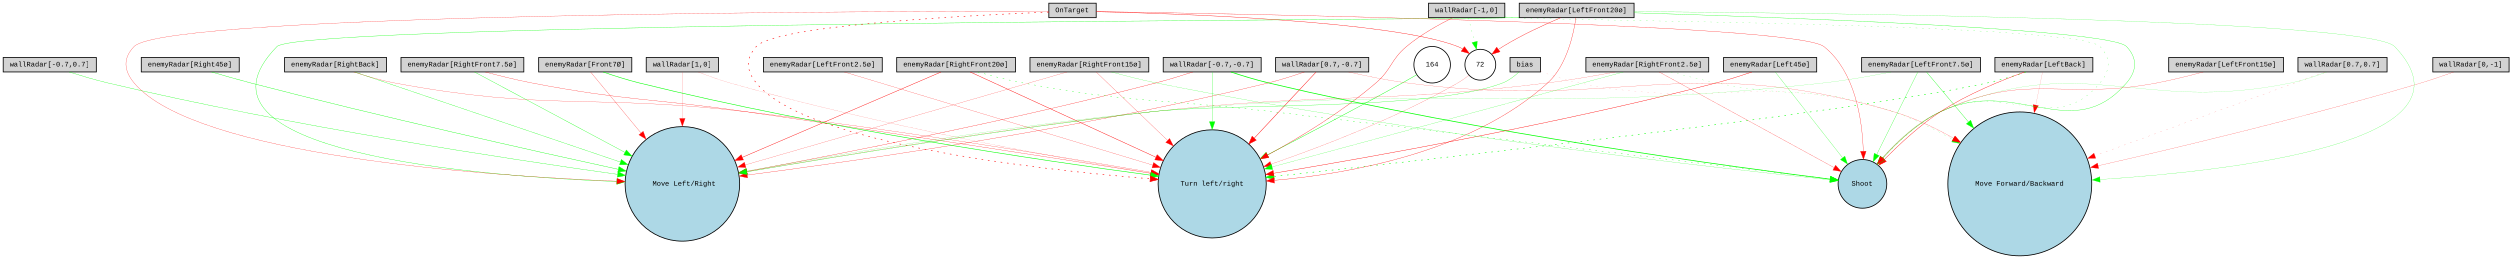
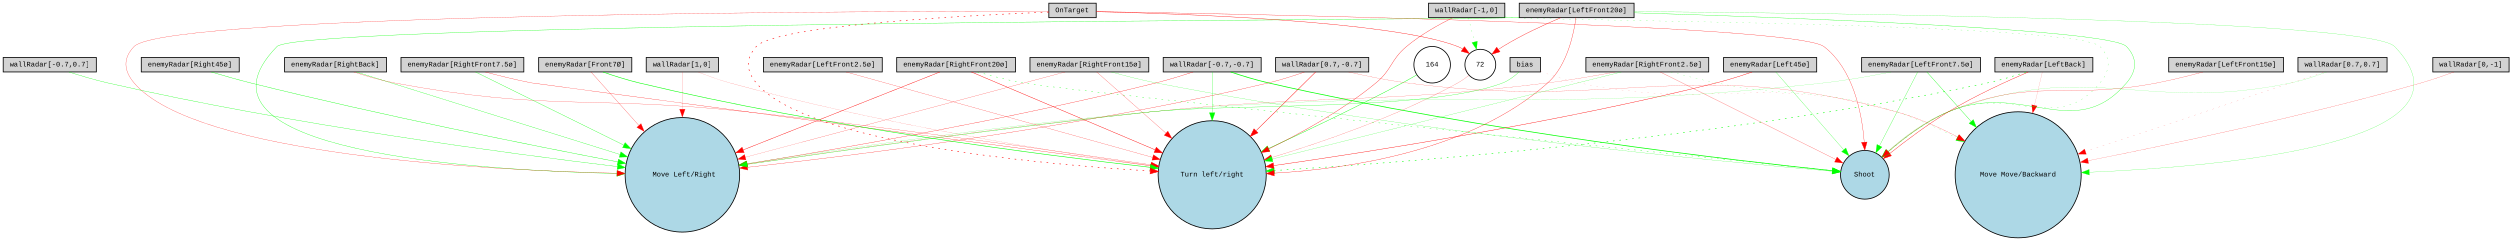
node "Move Forward/Backward": label "Move Forward/Backward" -> "Move Move/Backward"
